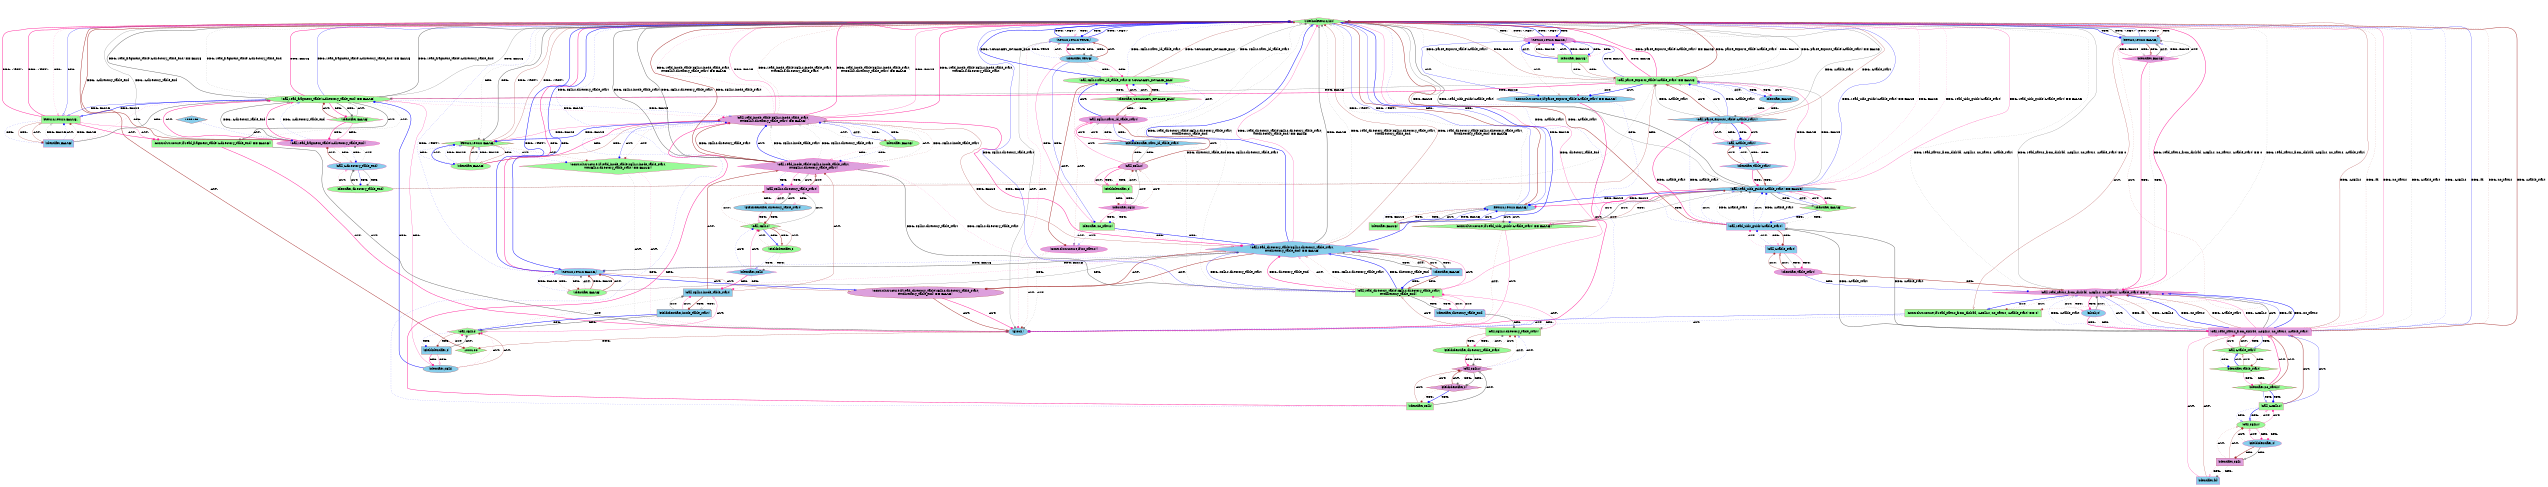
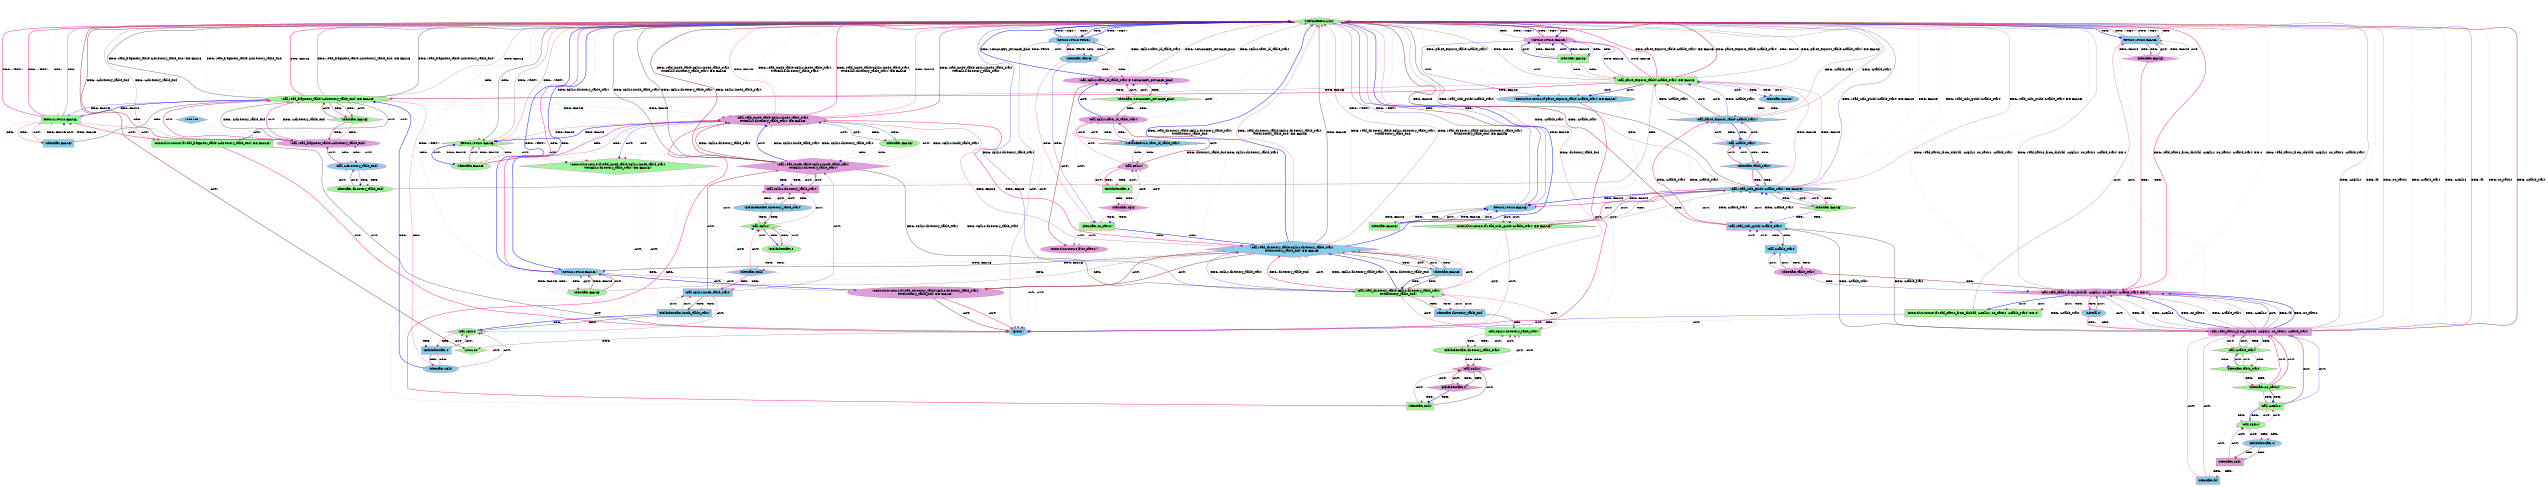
node "(Call,sBlk.s.xattr_id_table_start = SQUASHFS_INVALID_BLK)": fillcolor palegreen -> plum
node "(FieldIdentifier,xattr_id_table_start)": label "(FieldIdentifier,xattr_id_table_start)" -> "(MethodReturn,xattr_id_table_start)"
node "(Block,0)": label "(Block,0)" -> "(Literal,0)"
